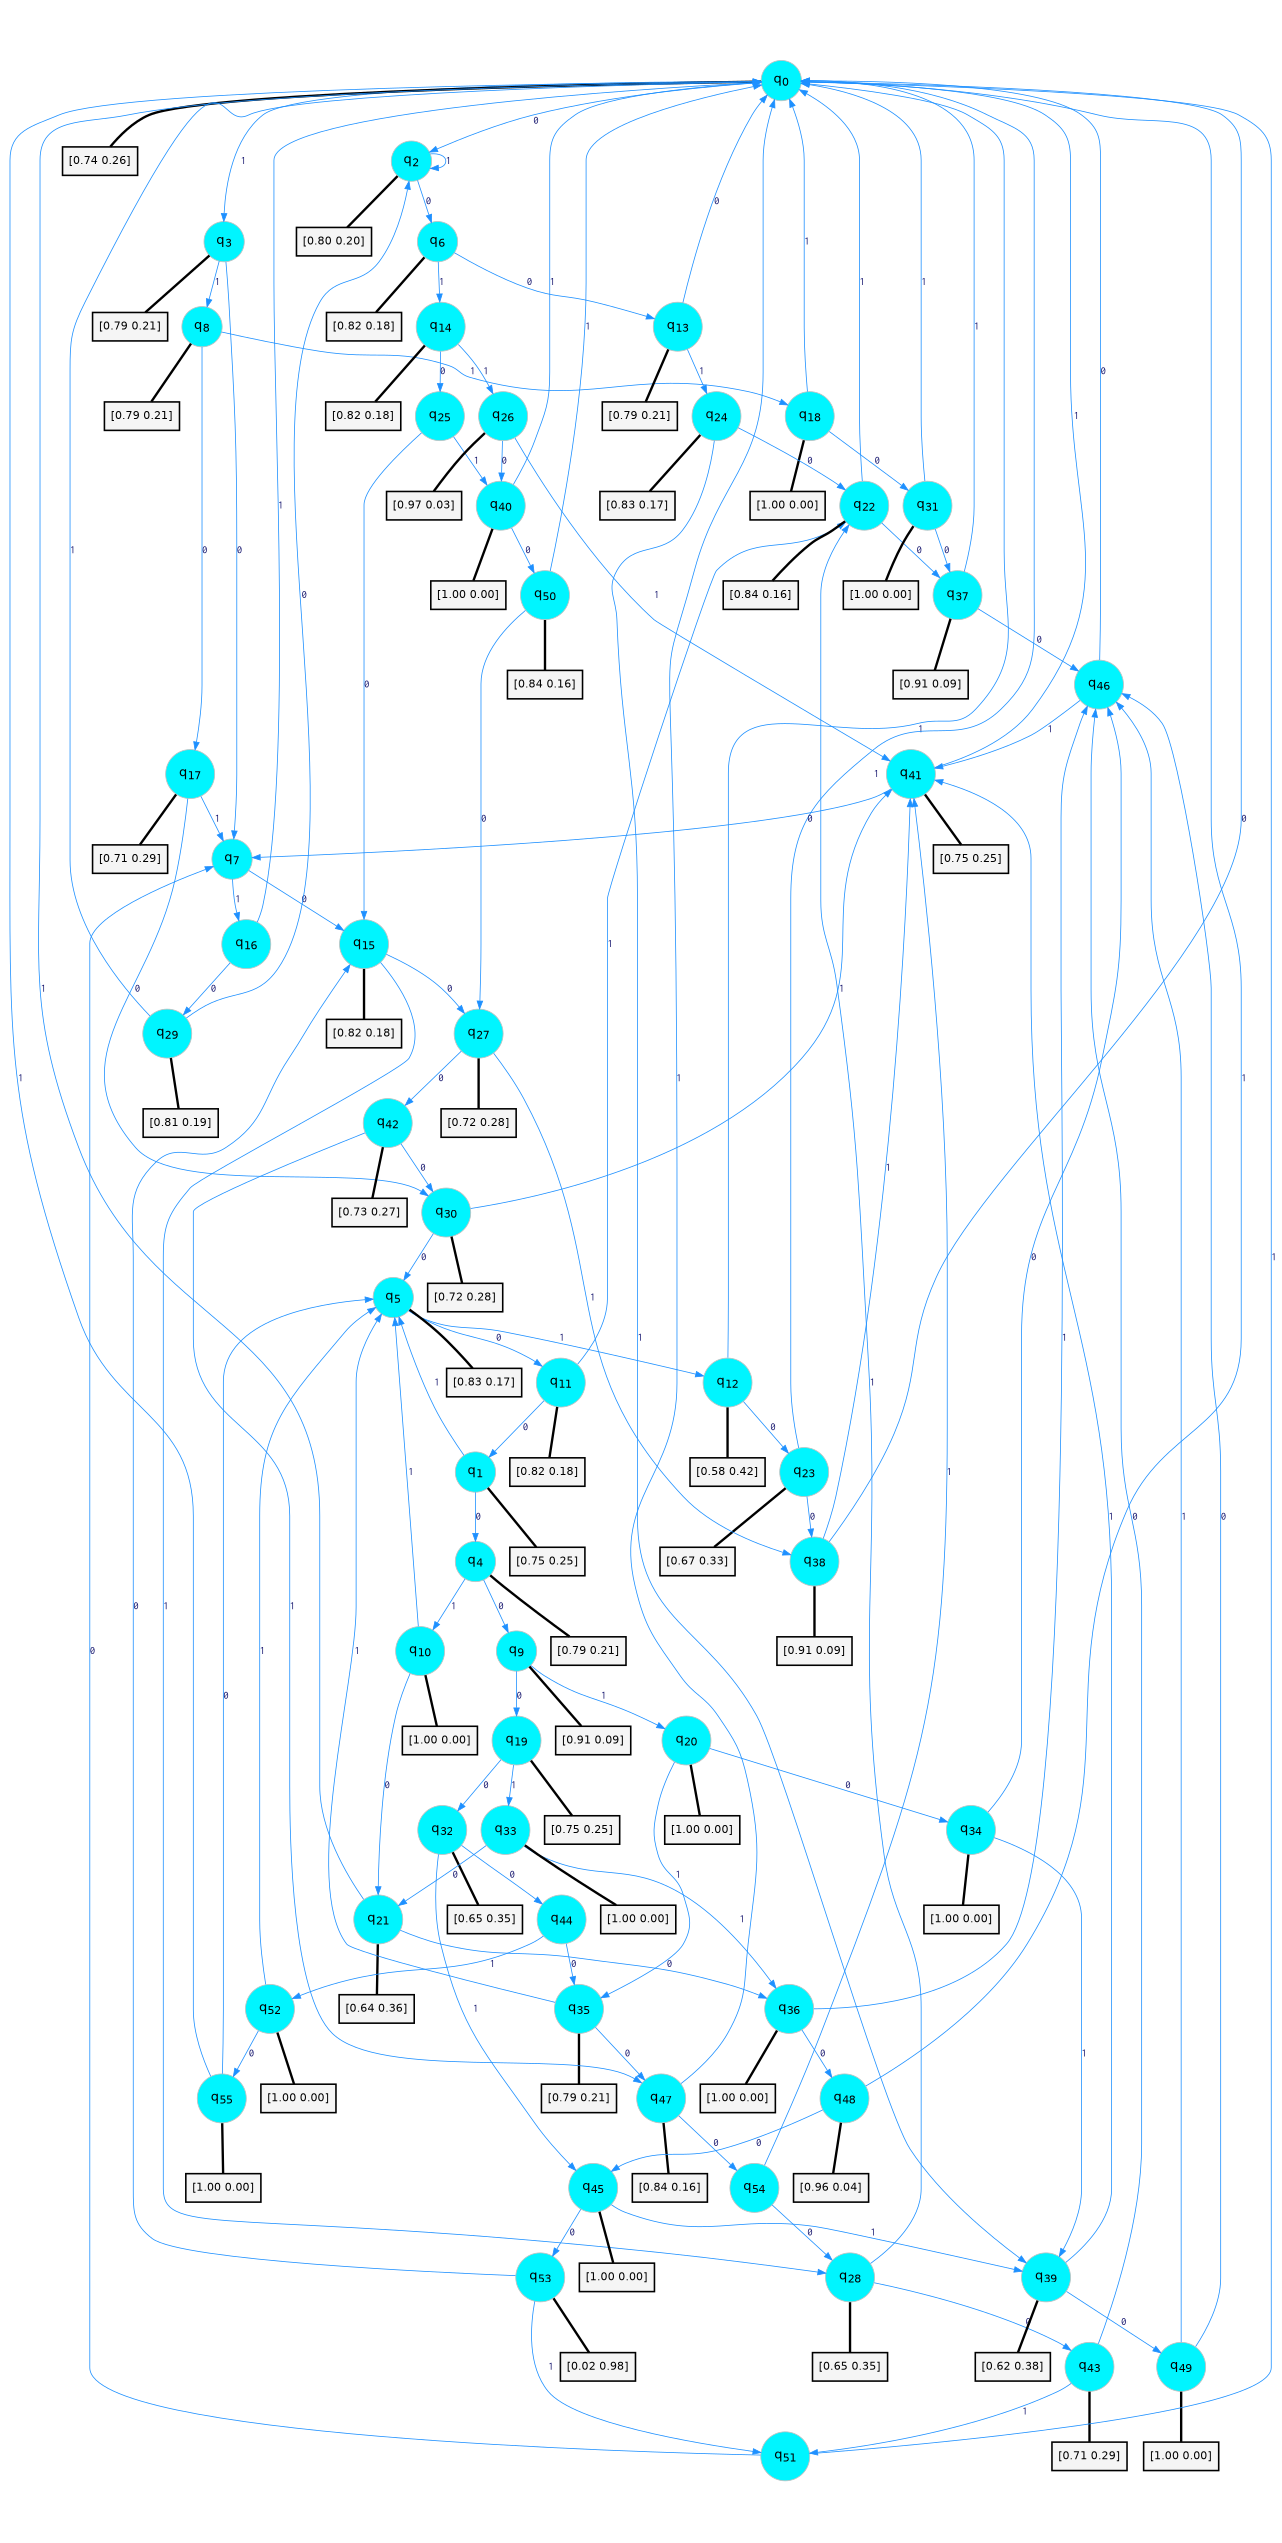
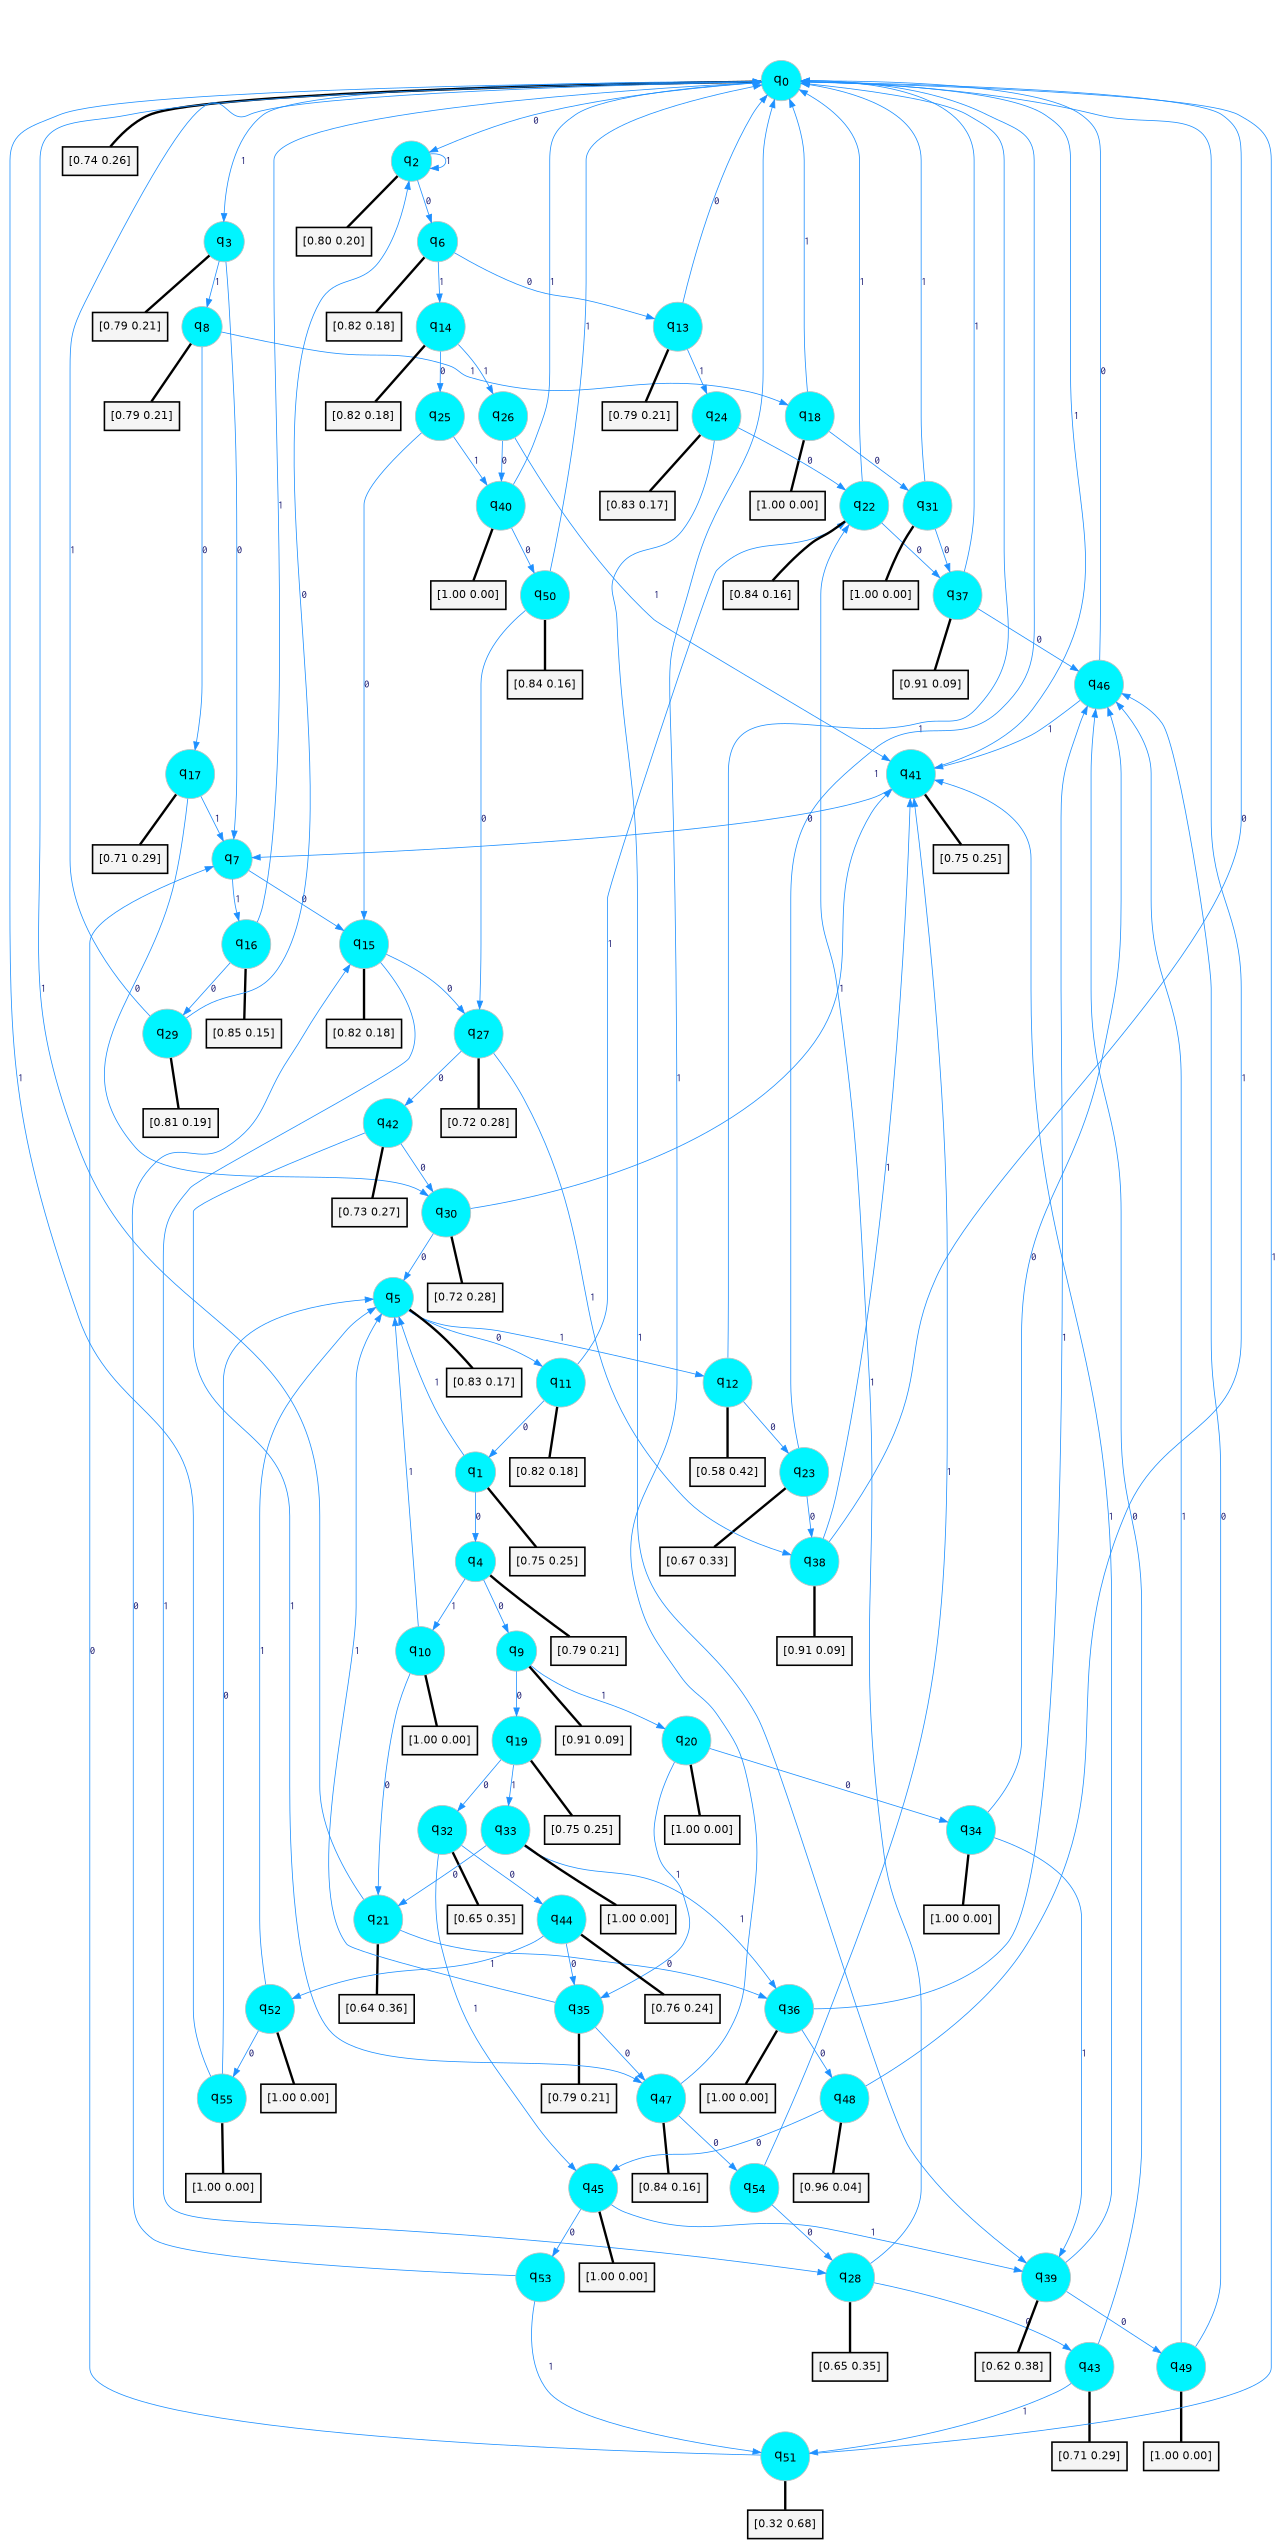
node "[0.97 0.03]": removed
node "[0.85 0.15]": added
node "[0.76 0.24]": added
node "[0.02 0.98]": removed
node "[0.32 0.68]": added
